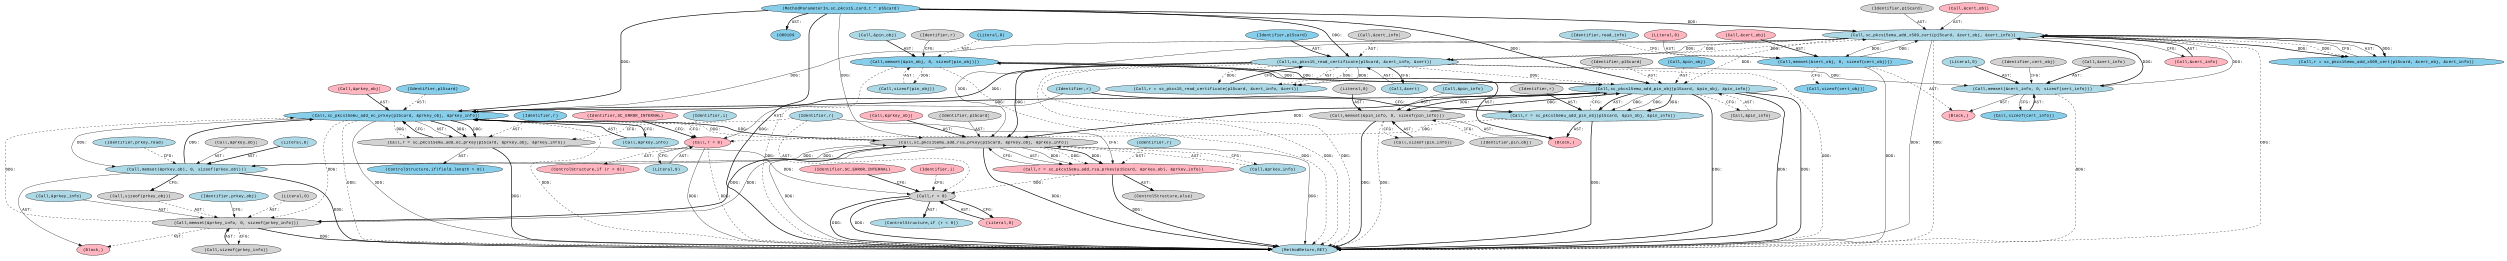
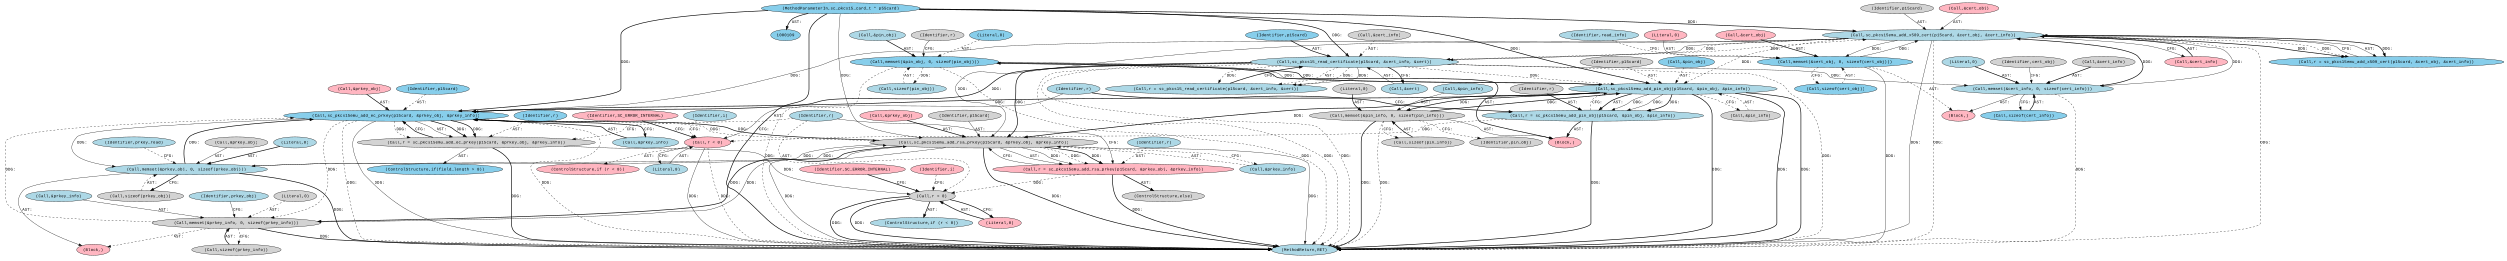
edge "(Call,sizeof(cert_obj))" -> "(Call,memset(&cert_obj, 0, sizeof(cert_obj)))": added, label "AST:"
edge "(MethodParameterIn,sc_pkcs15_card_t * p55card)" -> "(MethodReturn,RET)": label "DDG: " -> "CFG: "
edge "(Identifier,pin_obj)" -> "(Call,memset(&pin_info, 0, sizeof(pin_info)))": reversed
edge "(Call,sizeof(prkey_obj))" -> "(Call,memset(&prkey_info, 0, sizeof(prkey_info)))": now "(Call,sizeof(prkey_obj))" -> "(Call,memset(&prkey_obj, 0, sizeof(prkey_obj)))"
